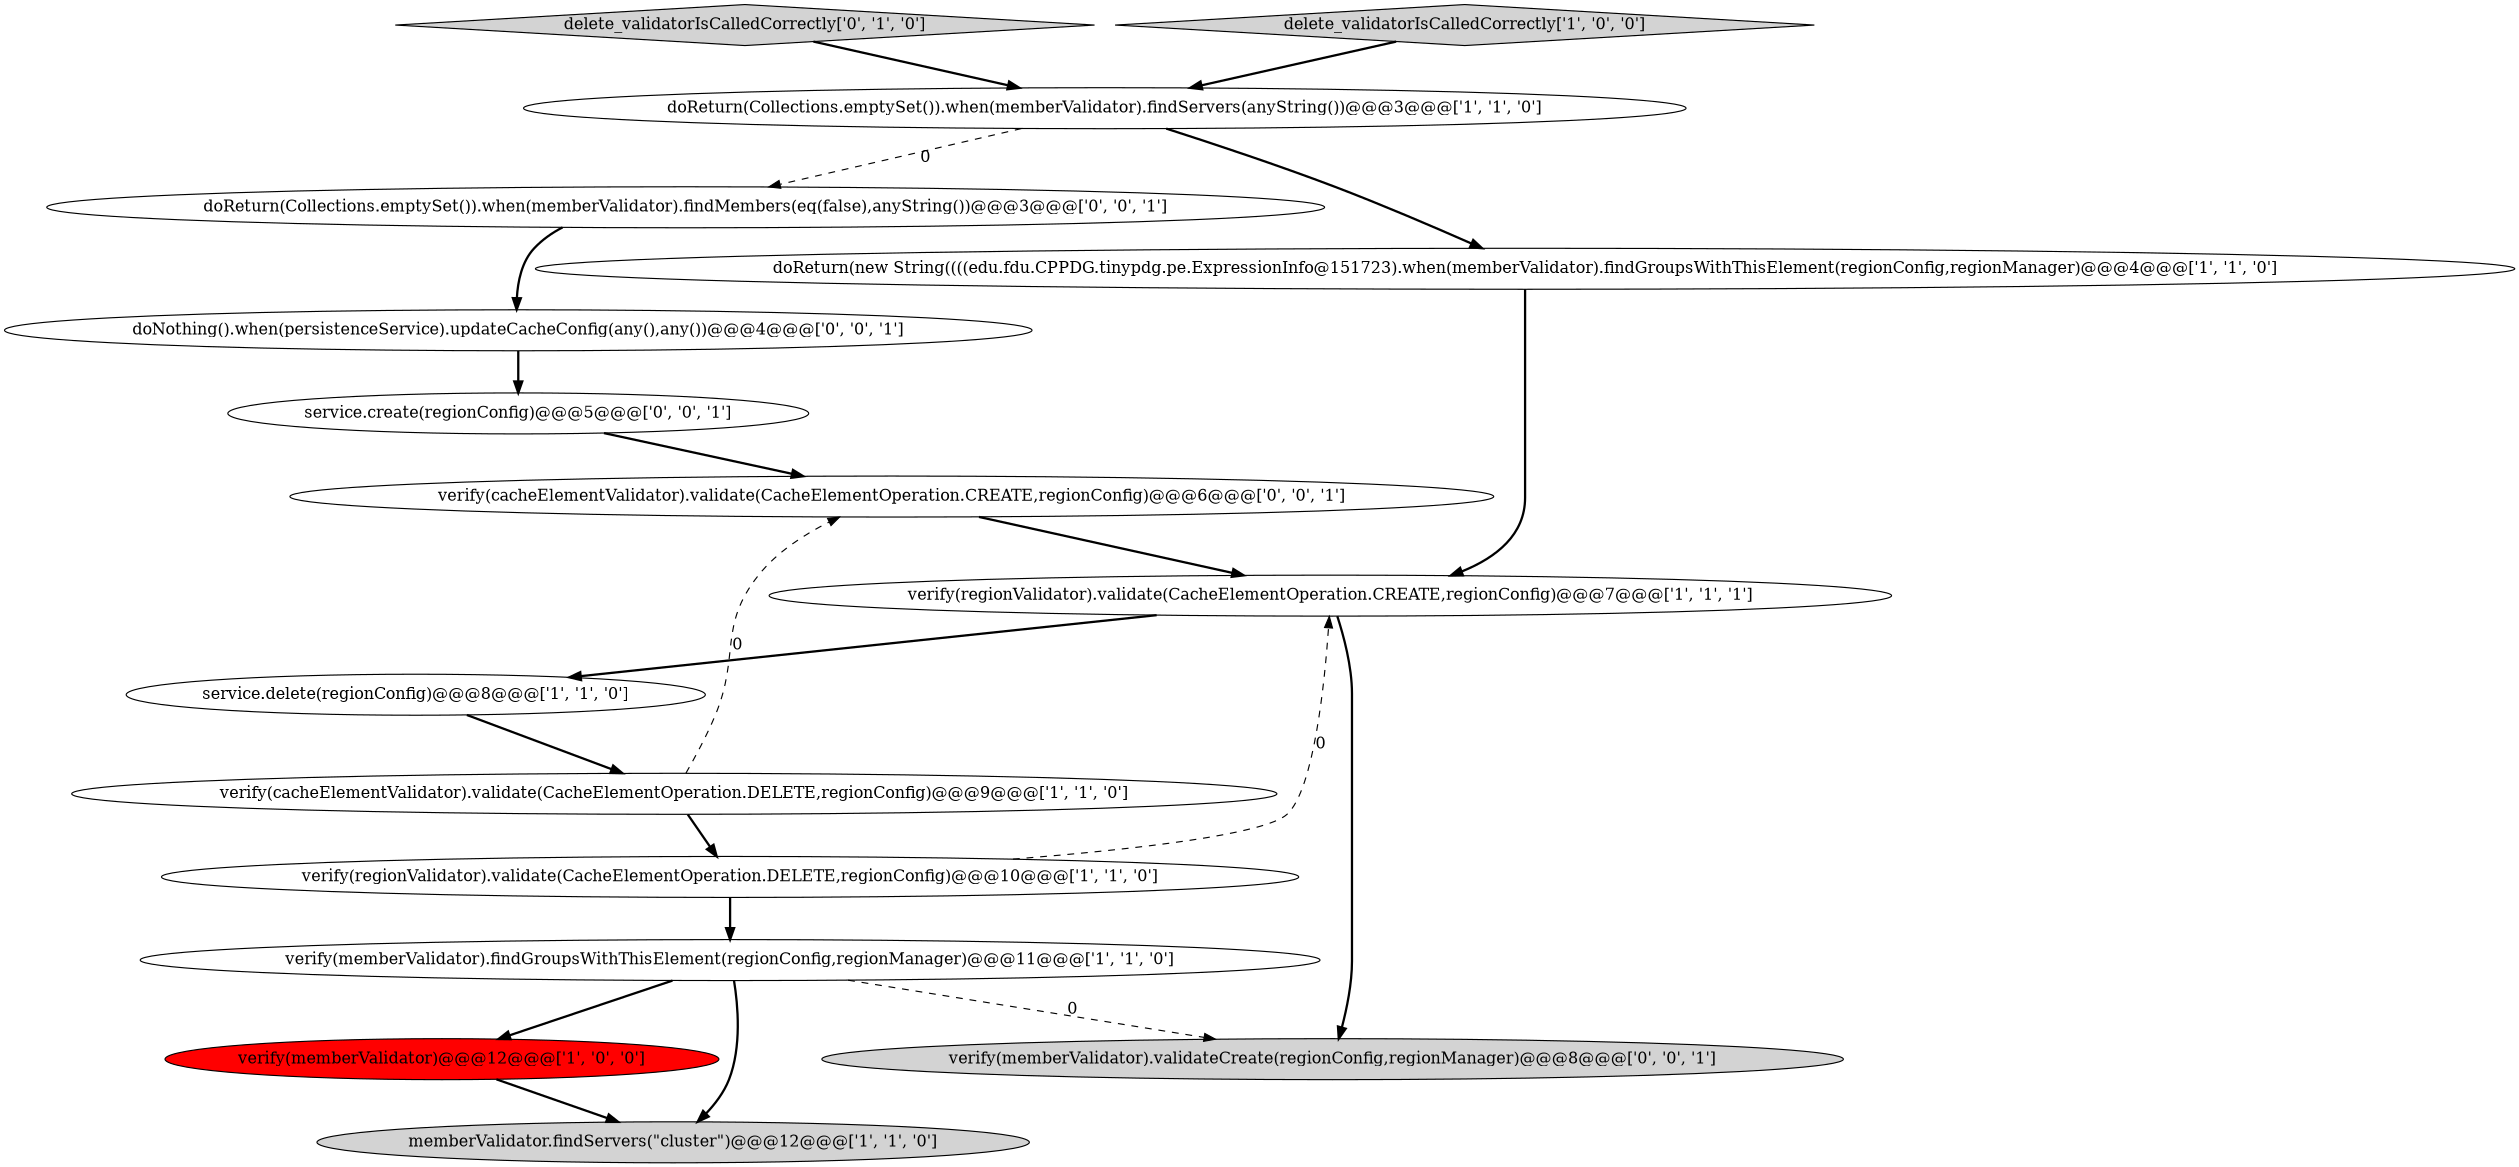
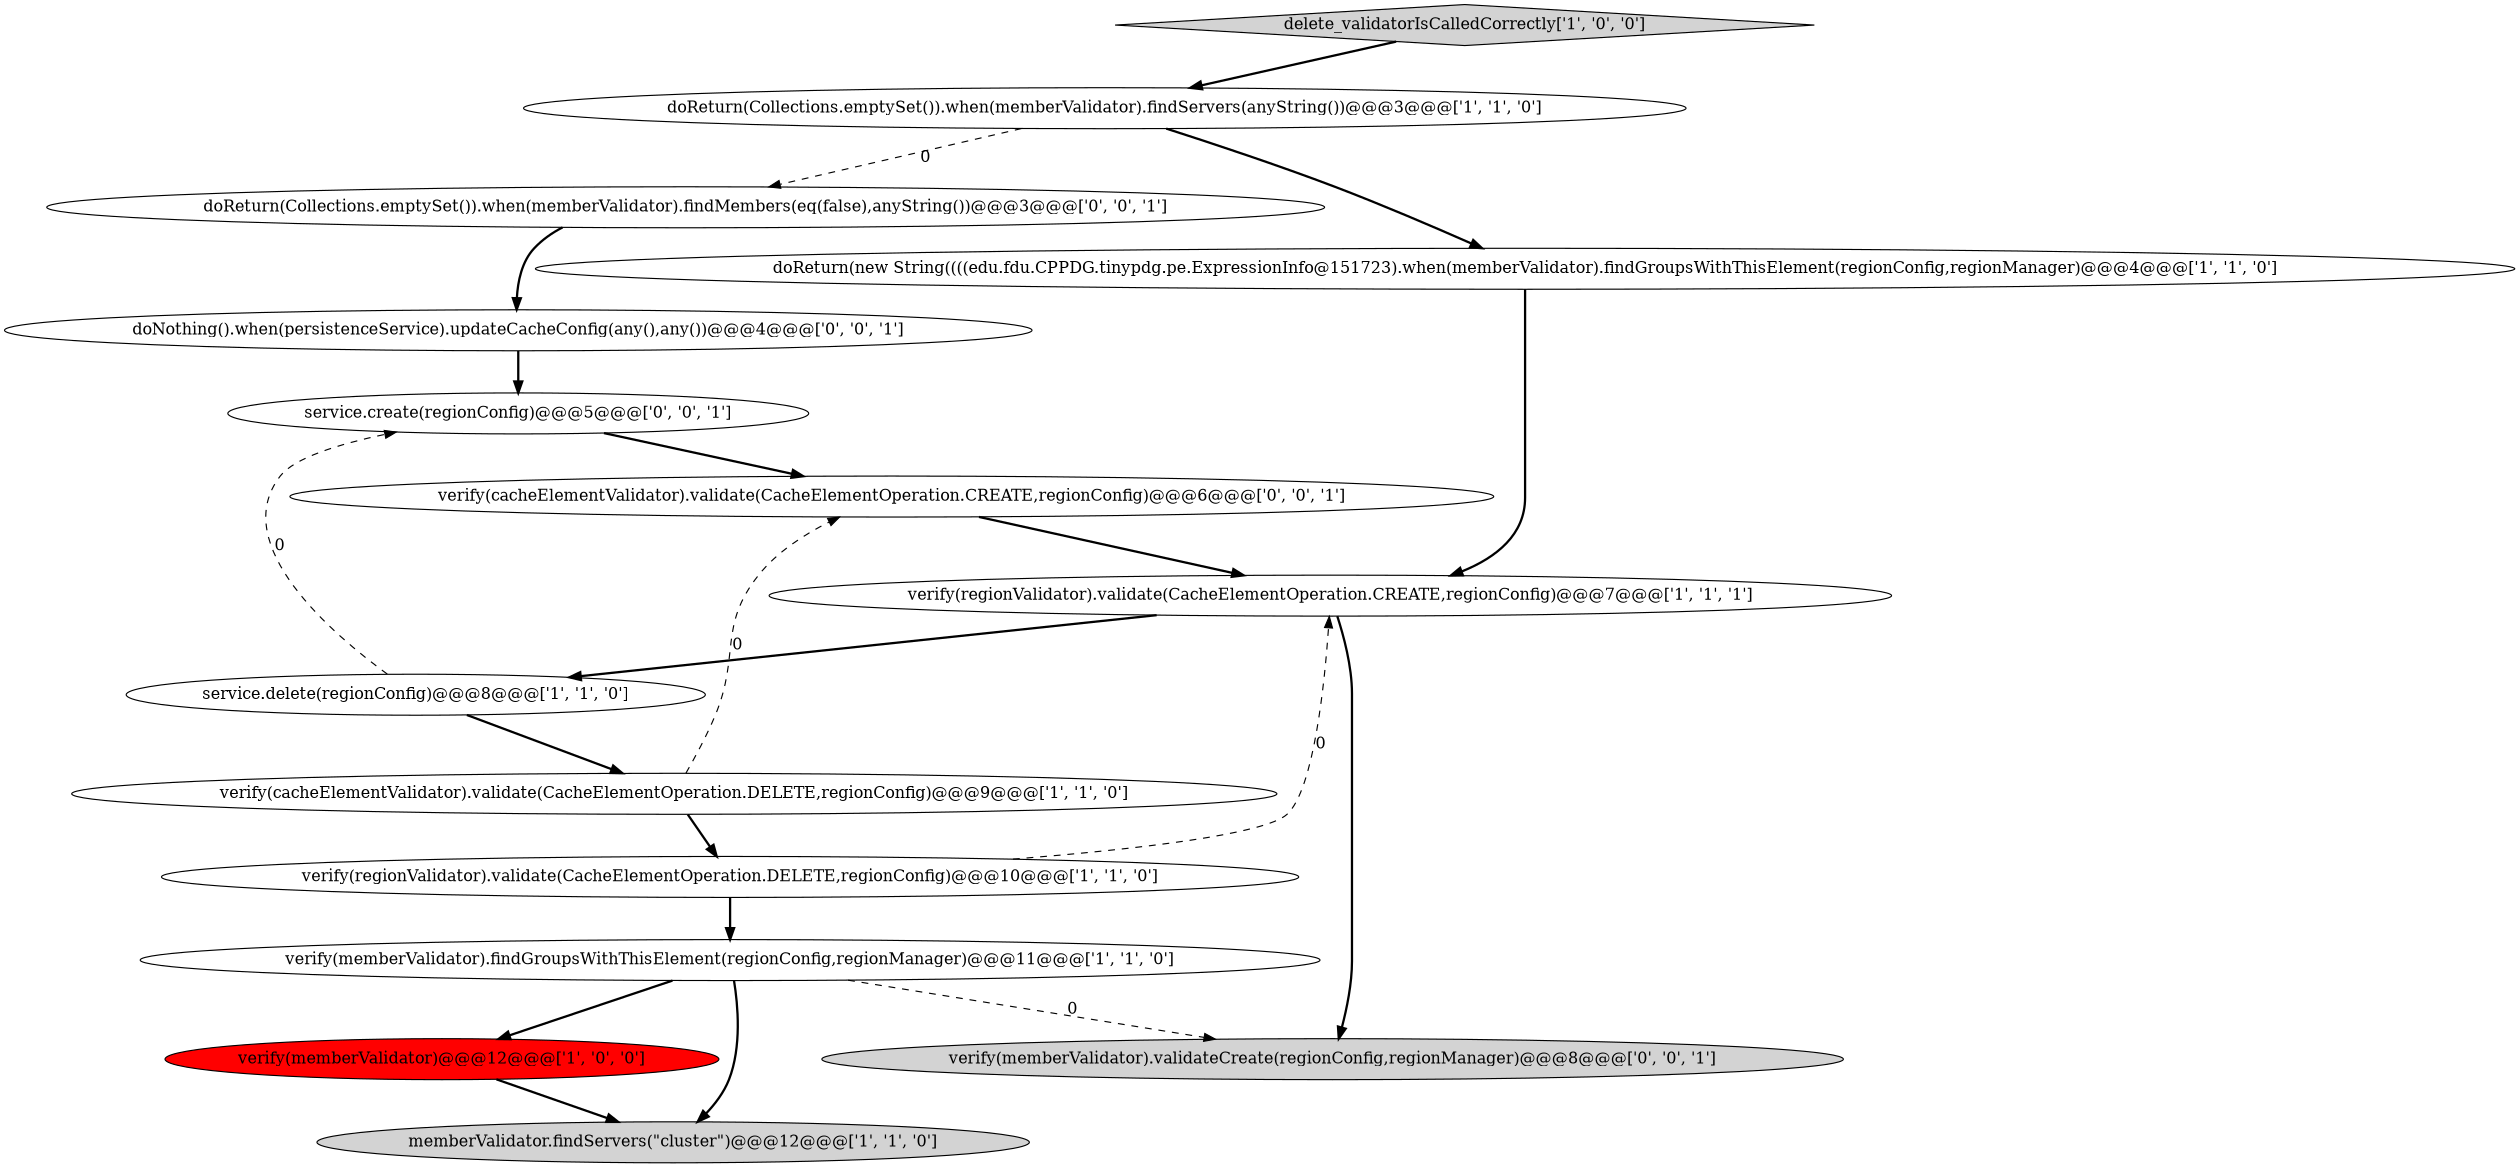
node "delete_validatorIsCalledCorrectly['0', '1', '0']": removed
edge "service.delete(regionConfig)@@@8@@@['1', '1', '0']" -> "service.create(regionConfig)@@@5@@@['0', '0', '1']": added, label "0"
